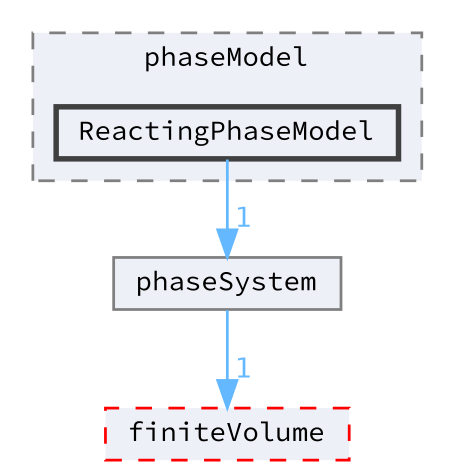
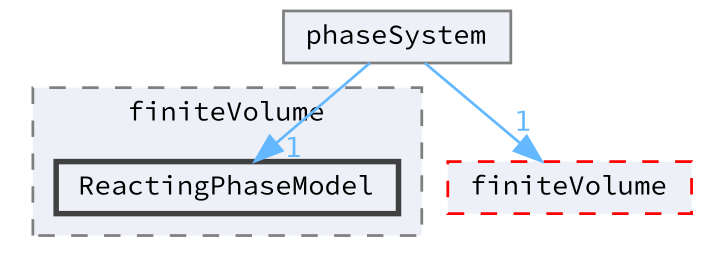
cluster "phaseModel": label "phaseModel" -> "finiteVolume"
edge "ReactingPhaseModel" -> "phaseSystem": reversed
